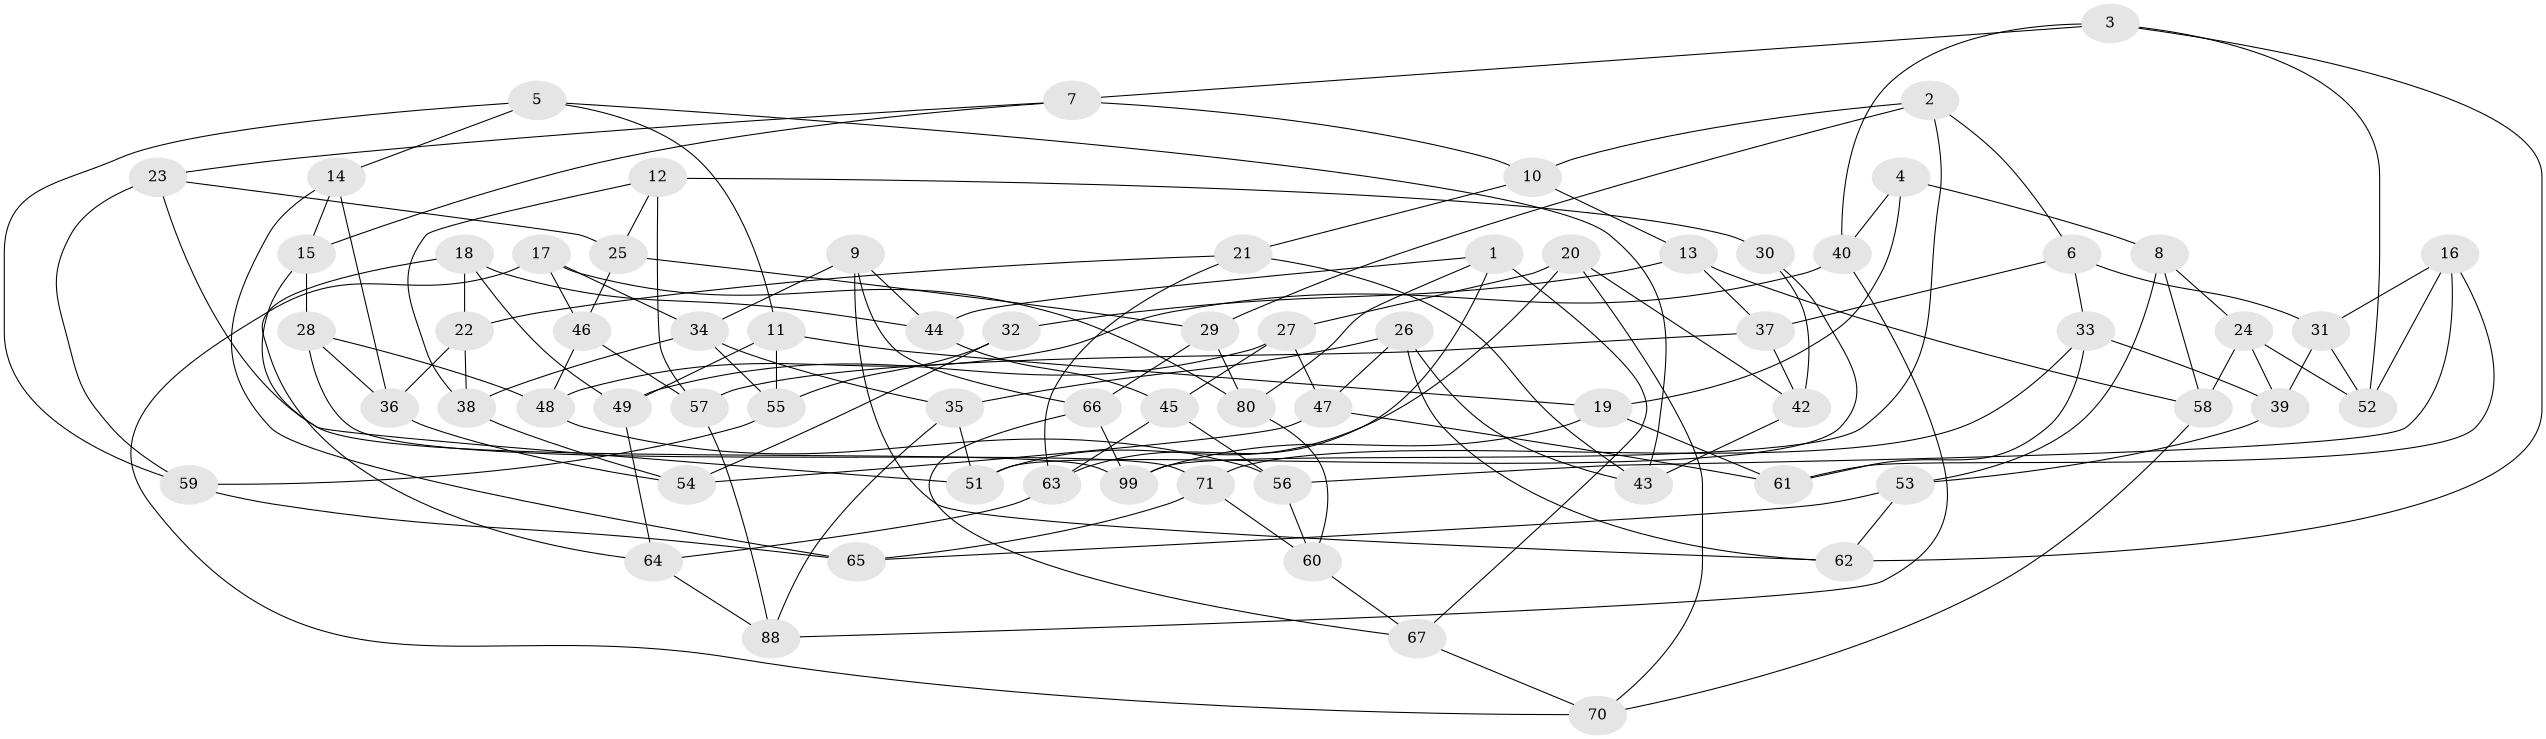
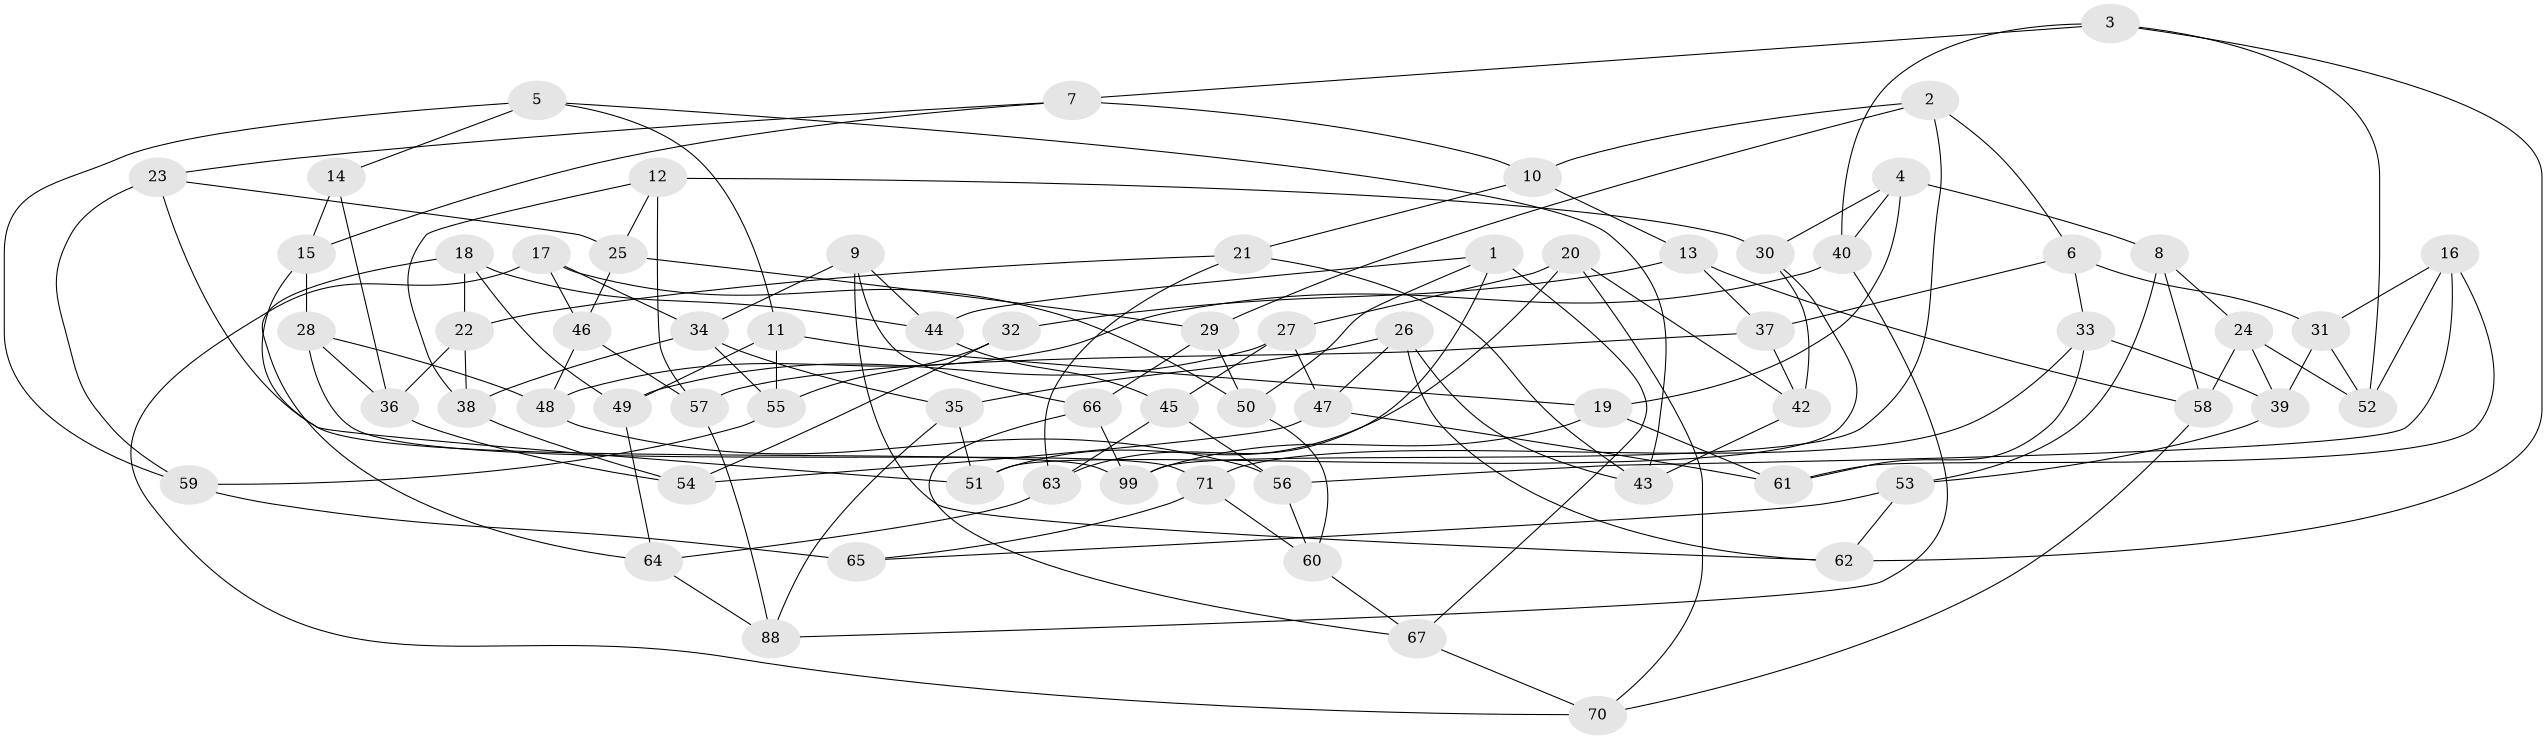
edge "4" -- "30": added
node "80": label "80" -> "50"
edge "14" -- "65": removed
